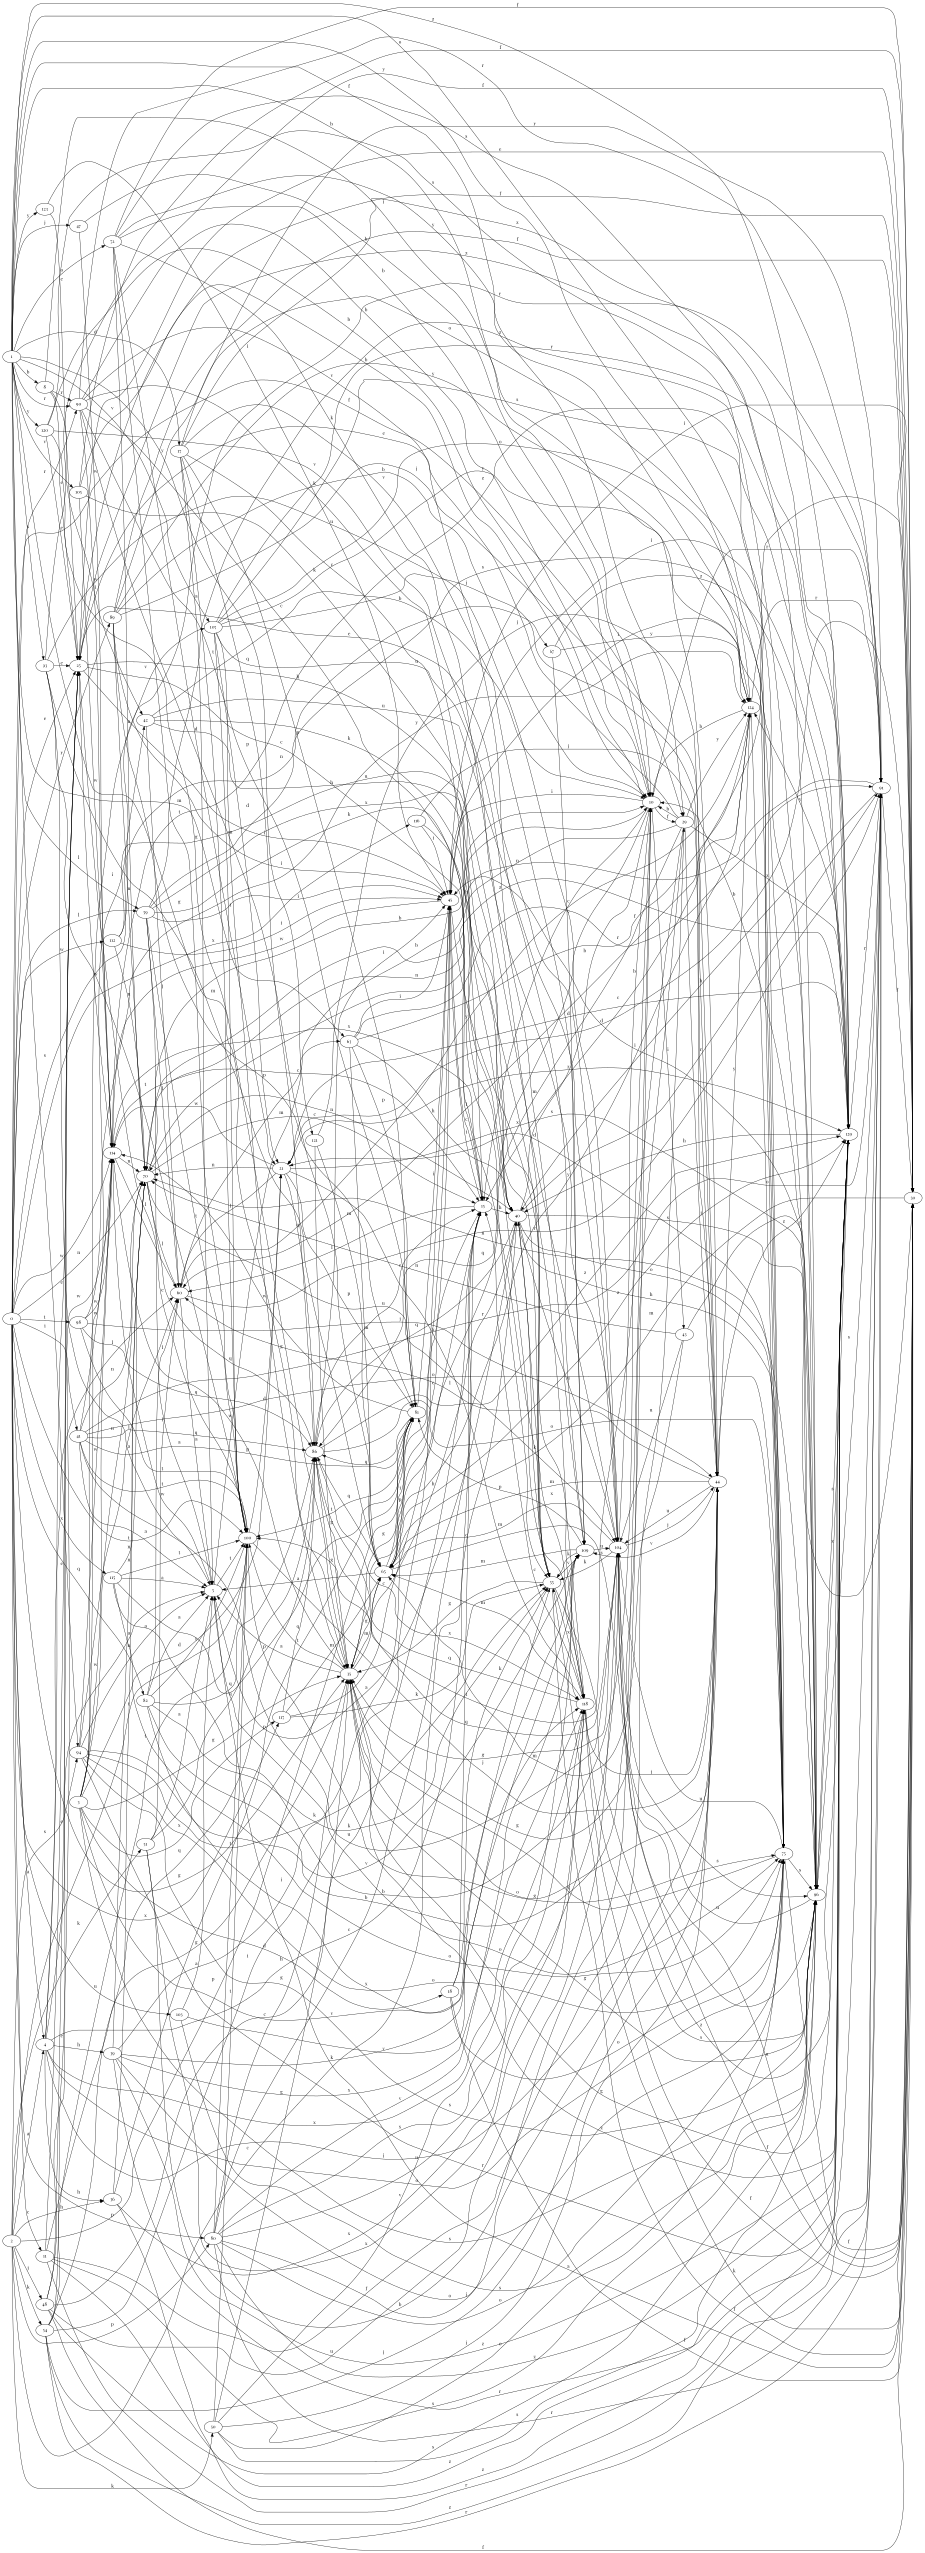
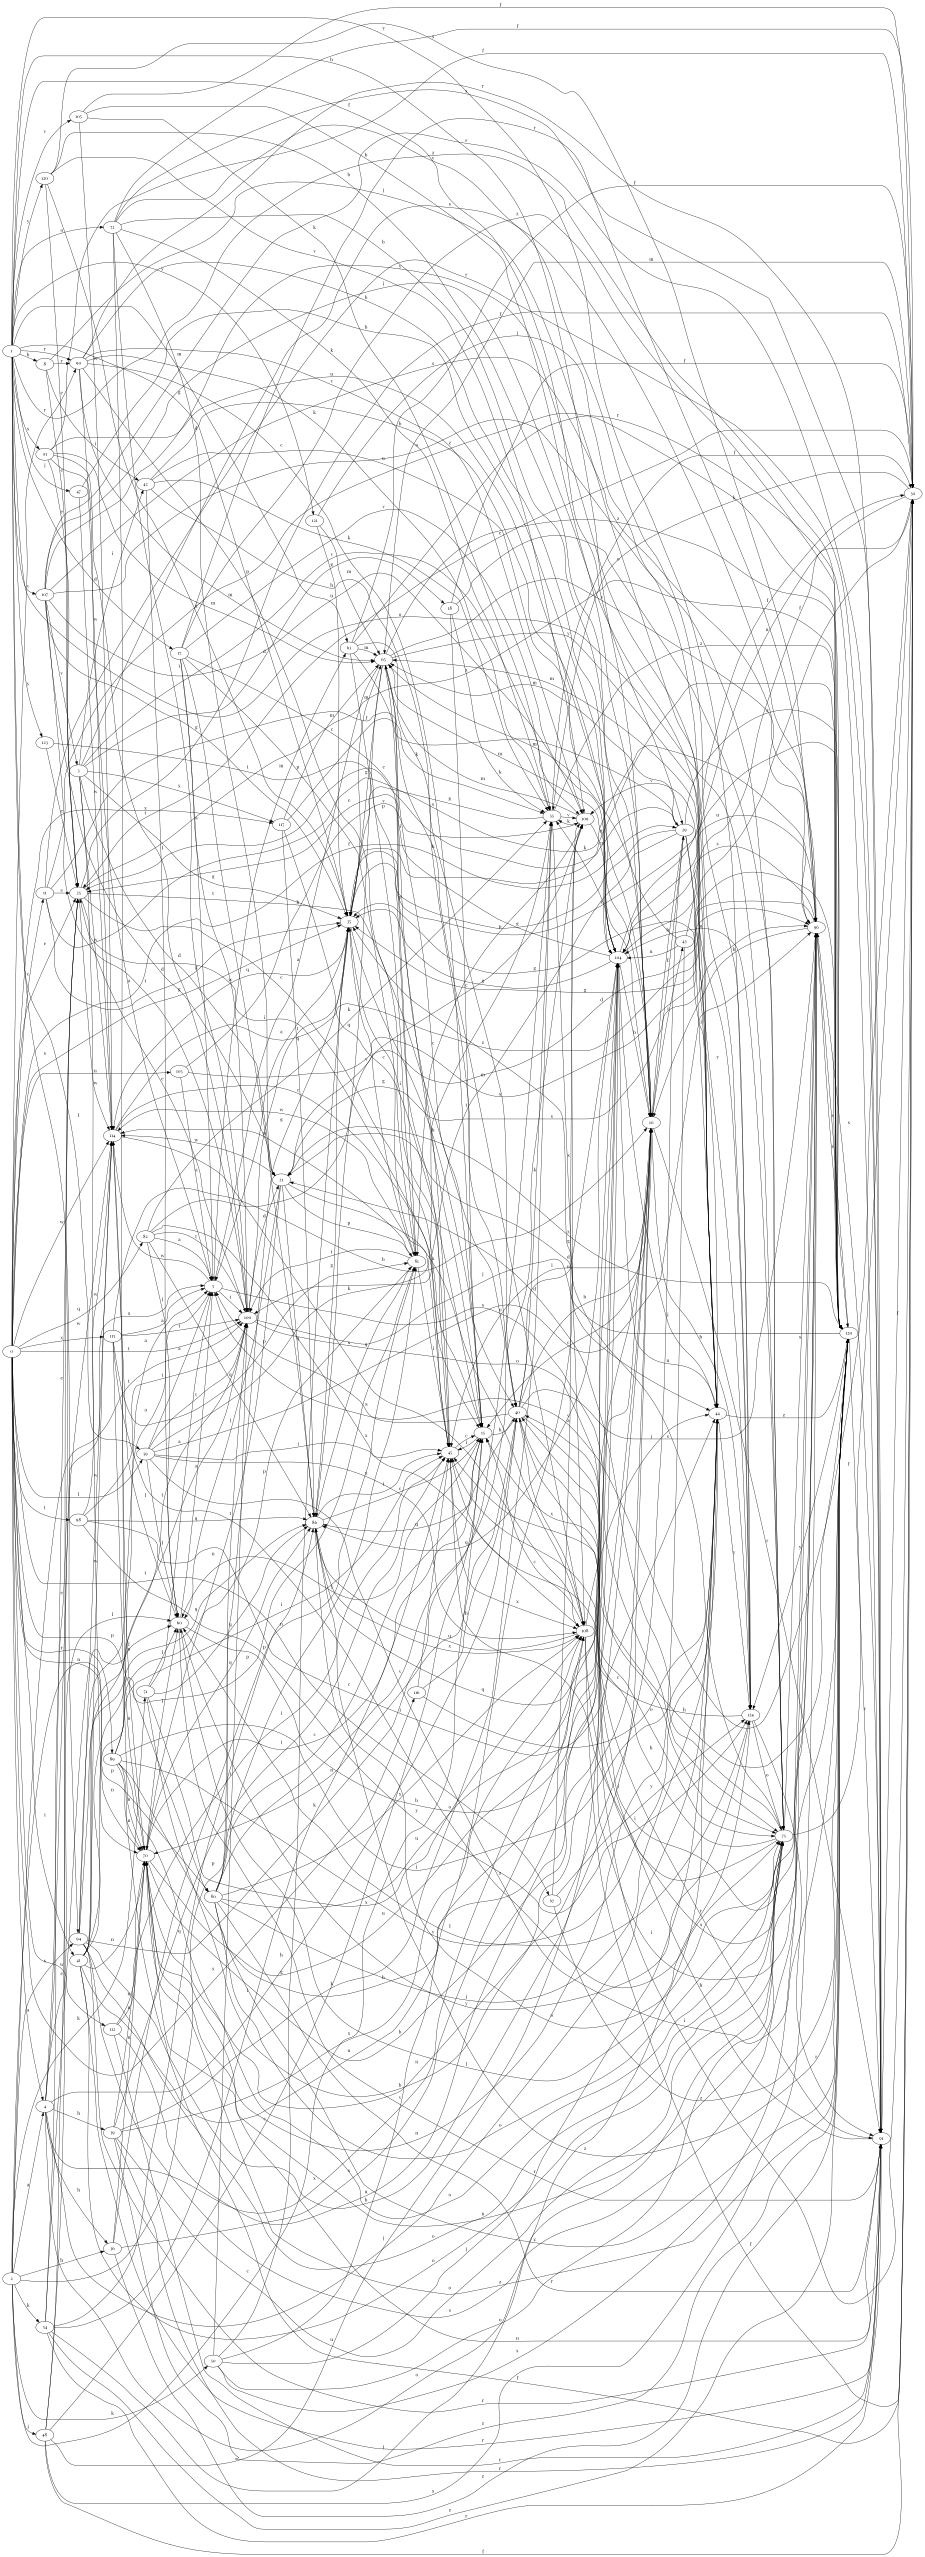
edge "3" -> "107": reversed
node "118": label "118" -> "108"
